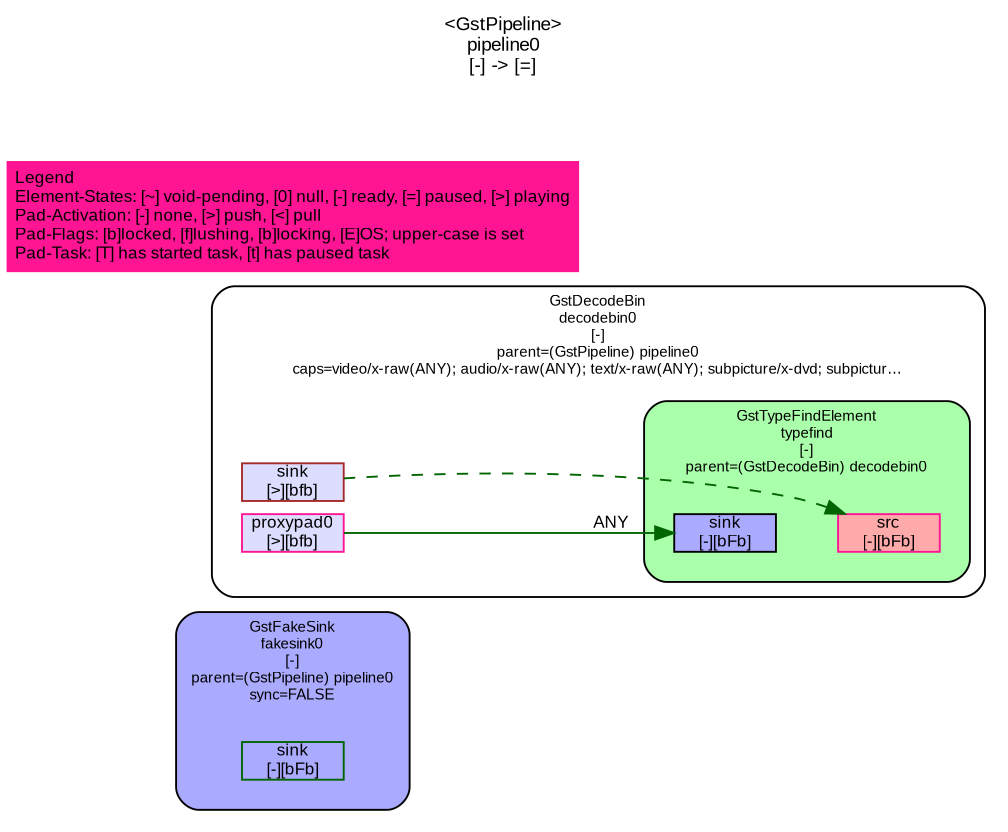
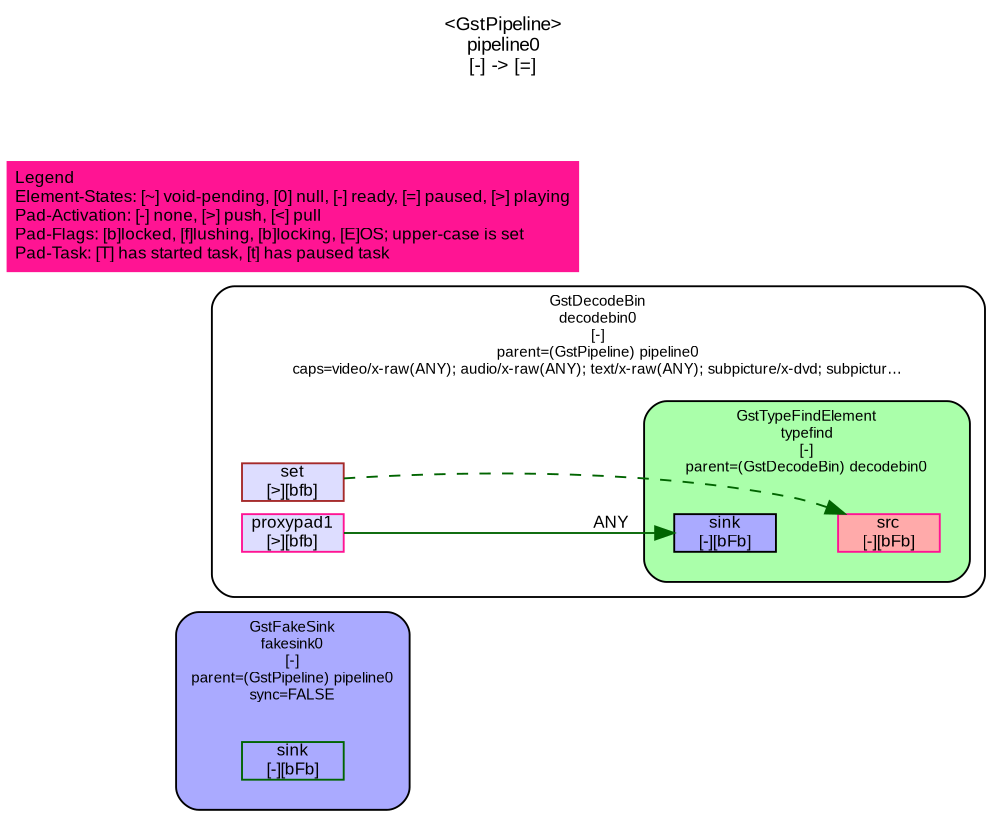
node "sink [>][bfb]": label "sink [>][bfb]" -> "set [>][bfb]"
node "proxypad0 [>][bfb]": label "proxypad0 [>][bfb]" -> "proxypad1 [>][bfb]"
